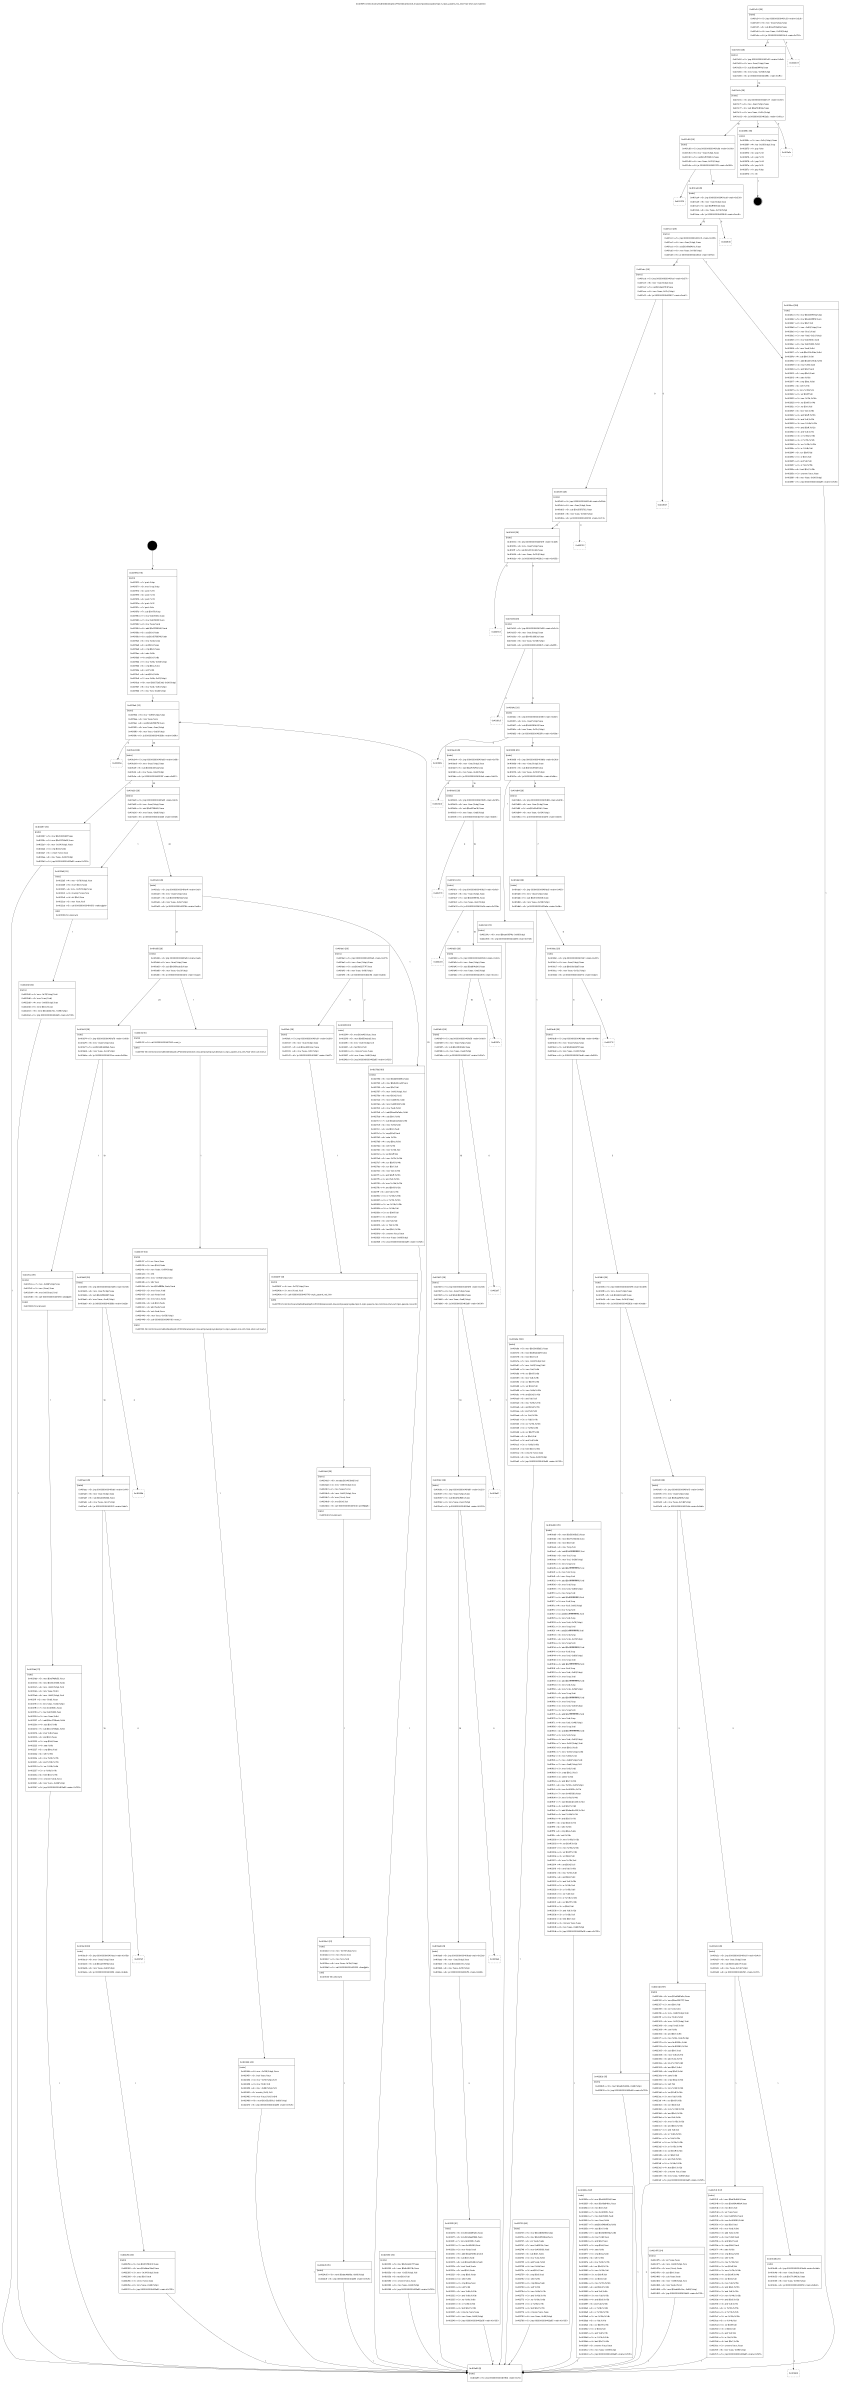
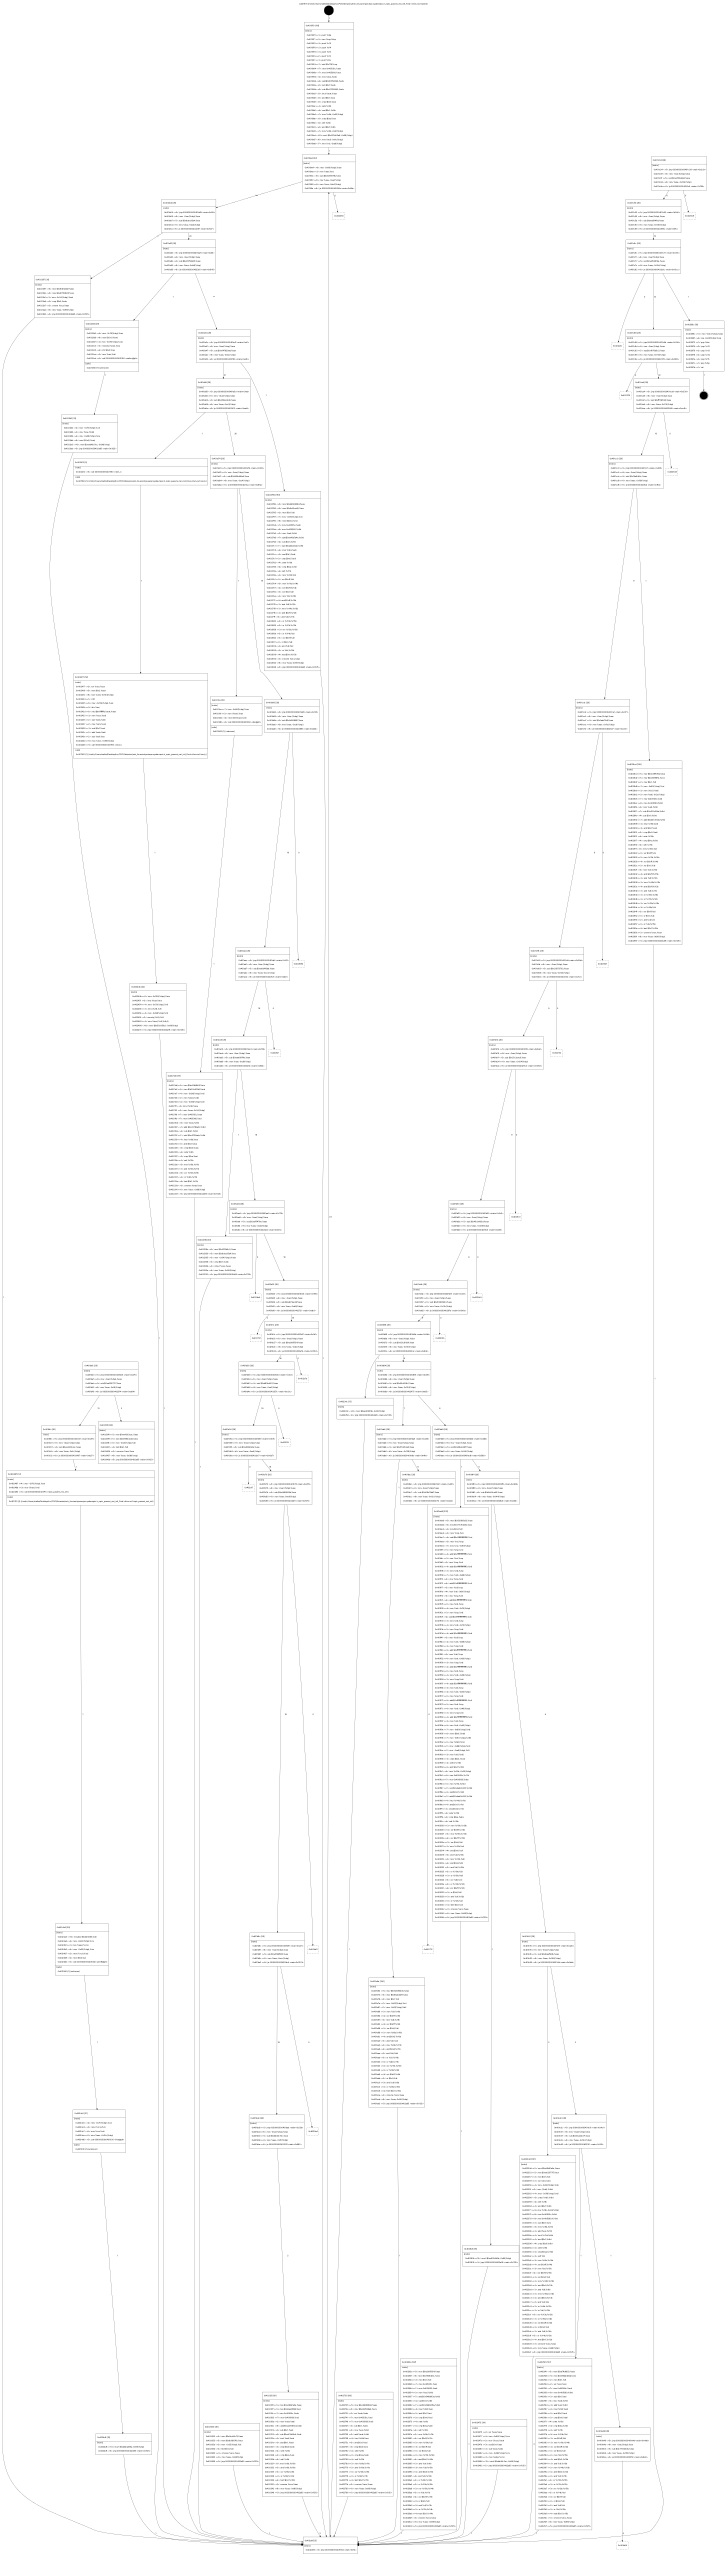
edge "0x401dbc [28]" -> "0x401dd8 [28]": now "0x401d84 [28]" -> "0x401dd8 [28]"
edge "0x401ac8 [28]" -> "0x401ae4 [28]": added, label "18"
